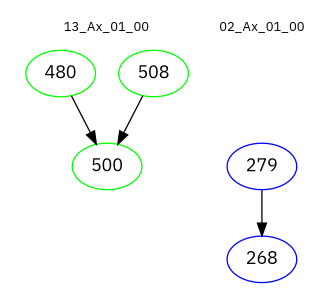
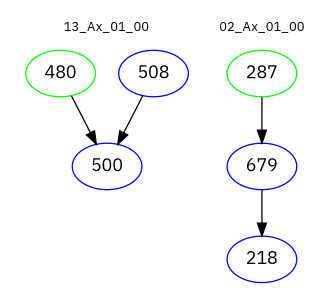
node "508": color green -> blue
node "287": added
node "500": color green -> blue
node "279": label "279" -> "679"
node "268": label "268" -> "218"
